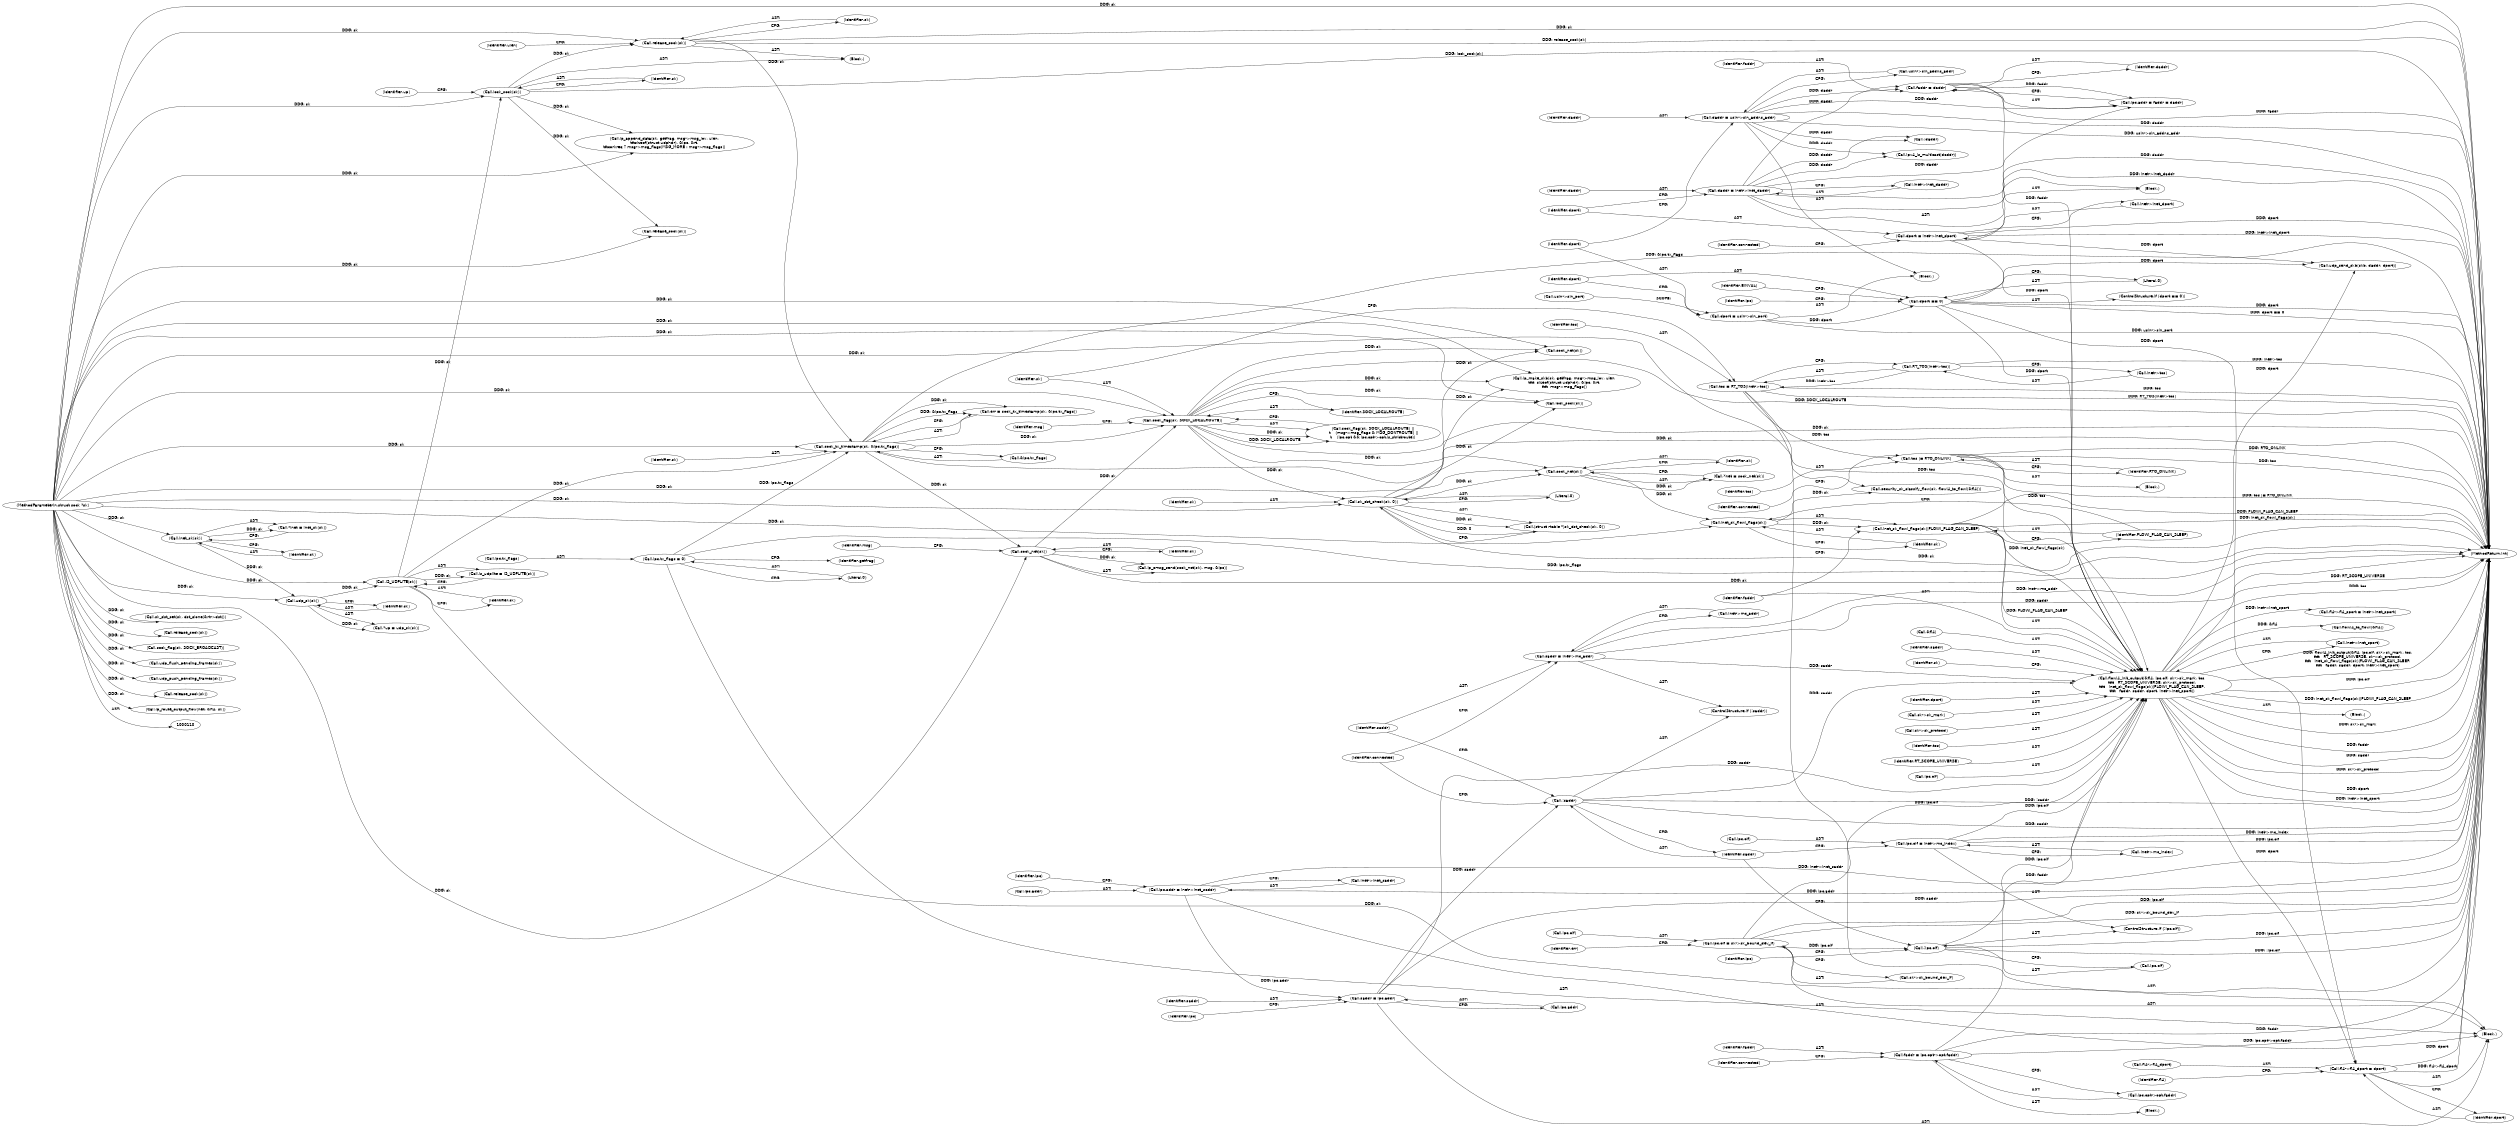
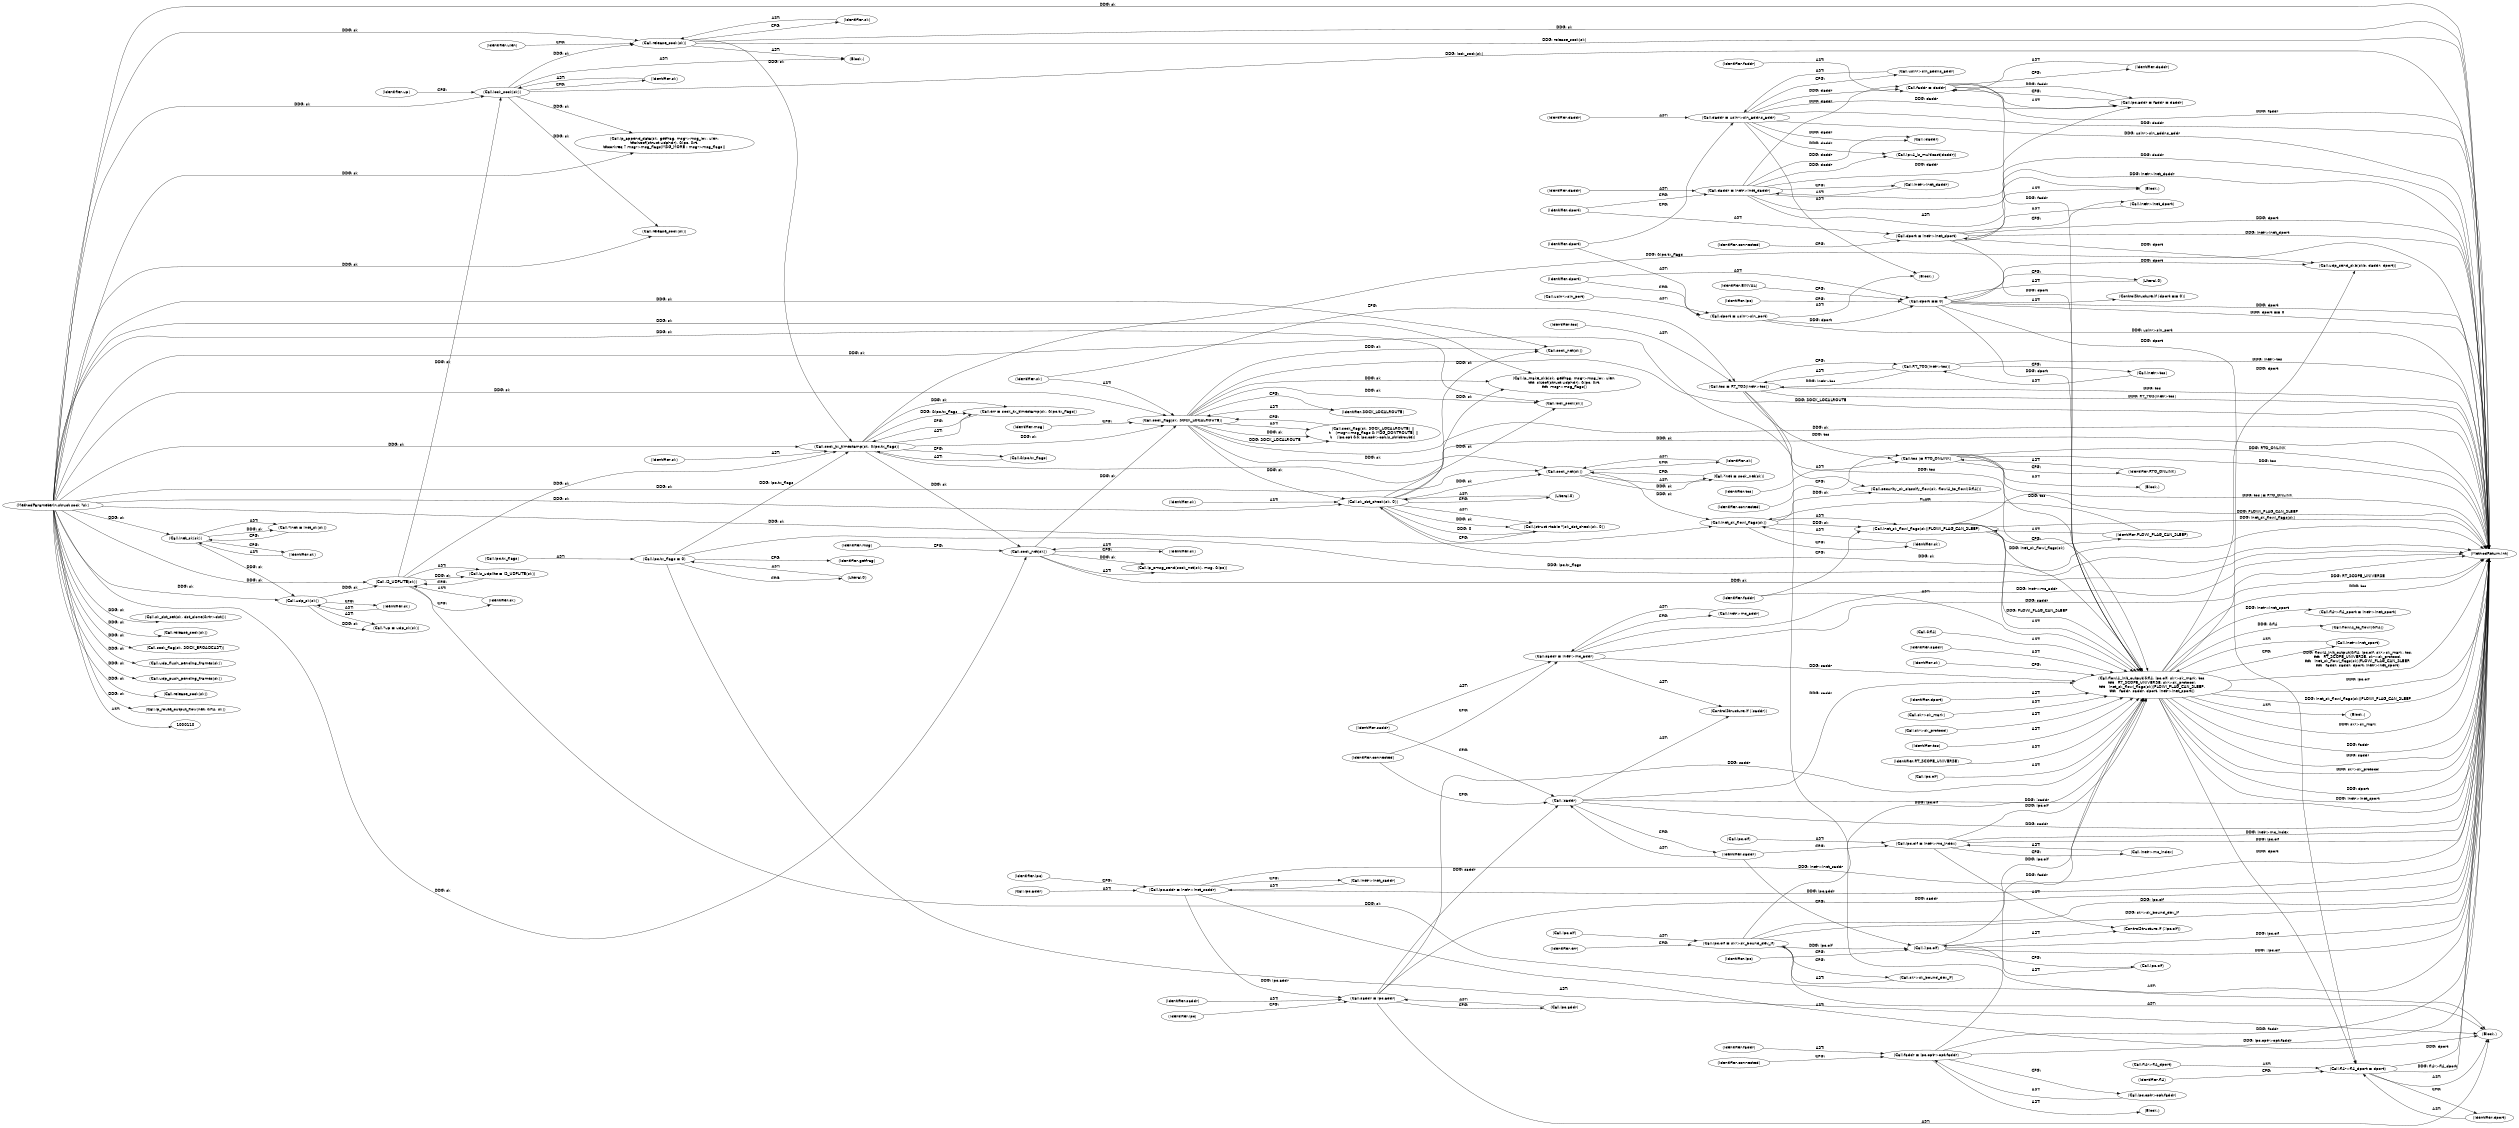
edge "(Call,usin->sin_port)" -> "(Call,dport = usin->sin_port)": label "SCOPE: " -> "AST: "
edge "(Identifier,FLOWI_FLAG_CAN_SLEEP)" -> "(Call,inet_sk_flowi_flags(sk))": label "CFG: " -> "FLAG: "
